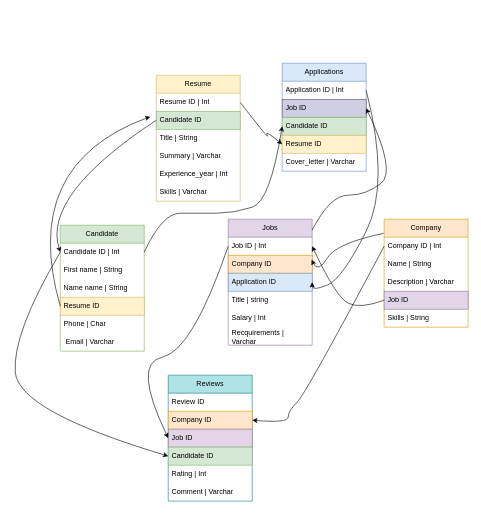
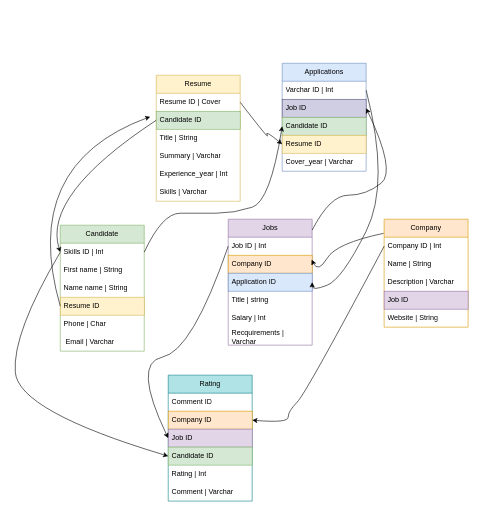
node "Application ID | Int": label "Application ID | Int" -> "Varchar ID | Int"
node "Resume ID | Int": label "Resume ID | Int" -> "Resume ID | Cover"
node "Cover_letter | Varchar": label "Cover_letter | Varchar" -> "Cover_year | Varchar"
node "Candidate ID | Int": label "Candidate ID | Int" -> "Skills ID | Int"
edge "Company" -> "Job ID | Int": removed
node "Skills | String": label "Skills | String" -> "Website | String"
node "Reviews": label "Reviews" -> "Rating"
node "Review ID": label "Review ID" -> "Comment ID"
